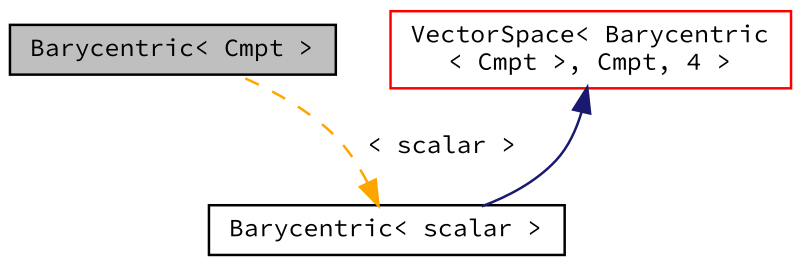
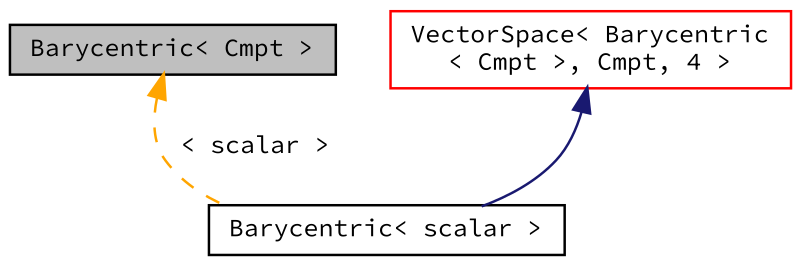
edge "Barycentric< Cmpt >" -> "Barycentric< scalar >": reversed
